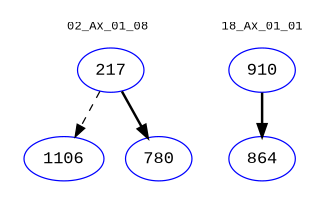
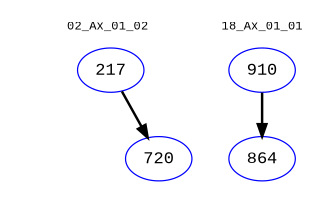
cluster "02_Ax_01_08": label "02_Ax_01_08" -> "02_Ax_01_02"
node "1106": removed
node "780": label "780" -> "720"
